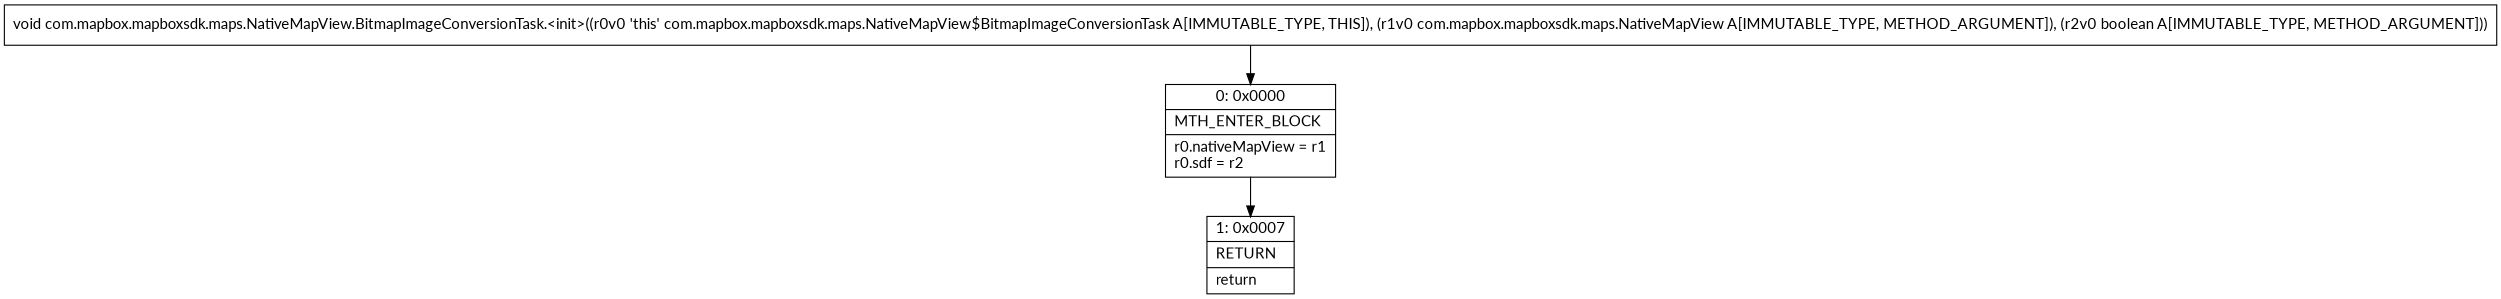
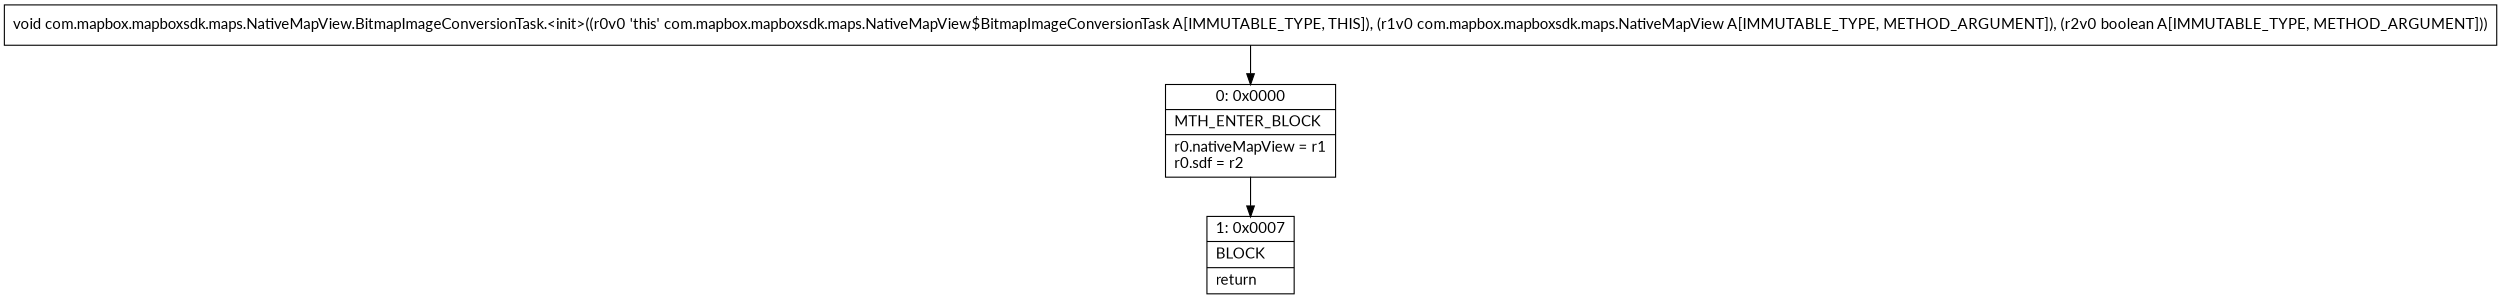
node "1: 0x0007": text "RETURN" -> "BLOCK"
